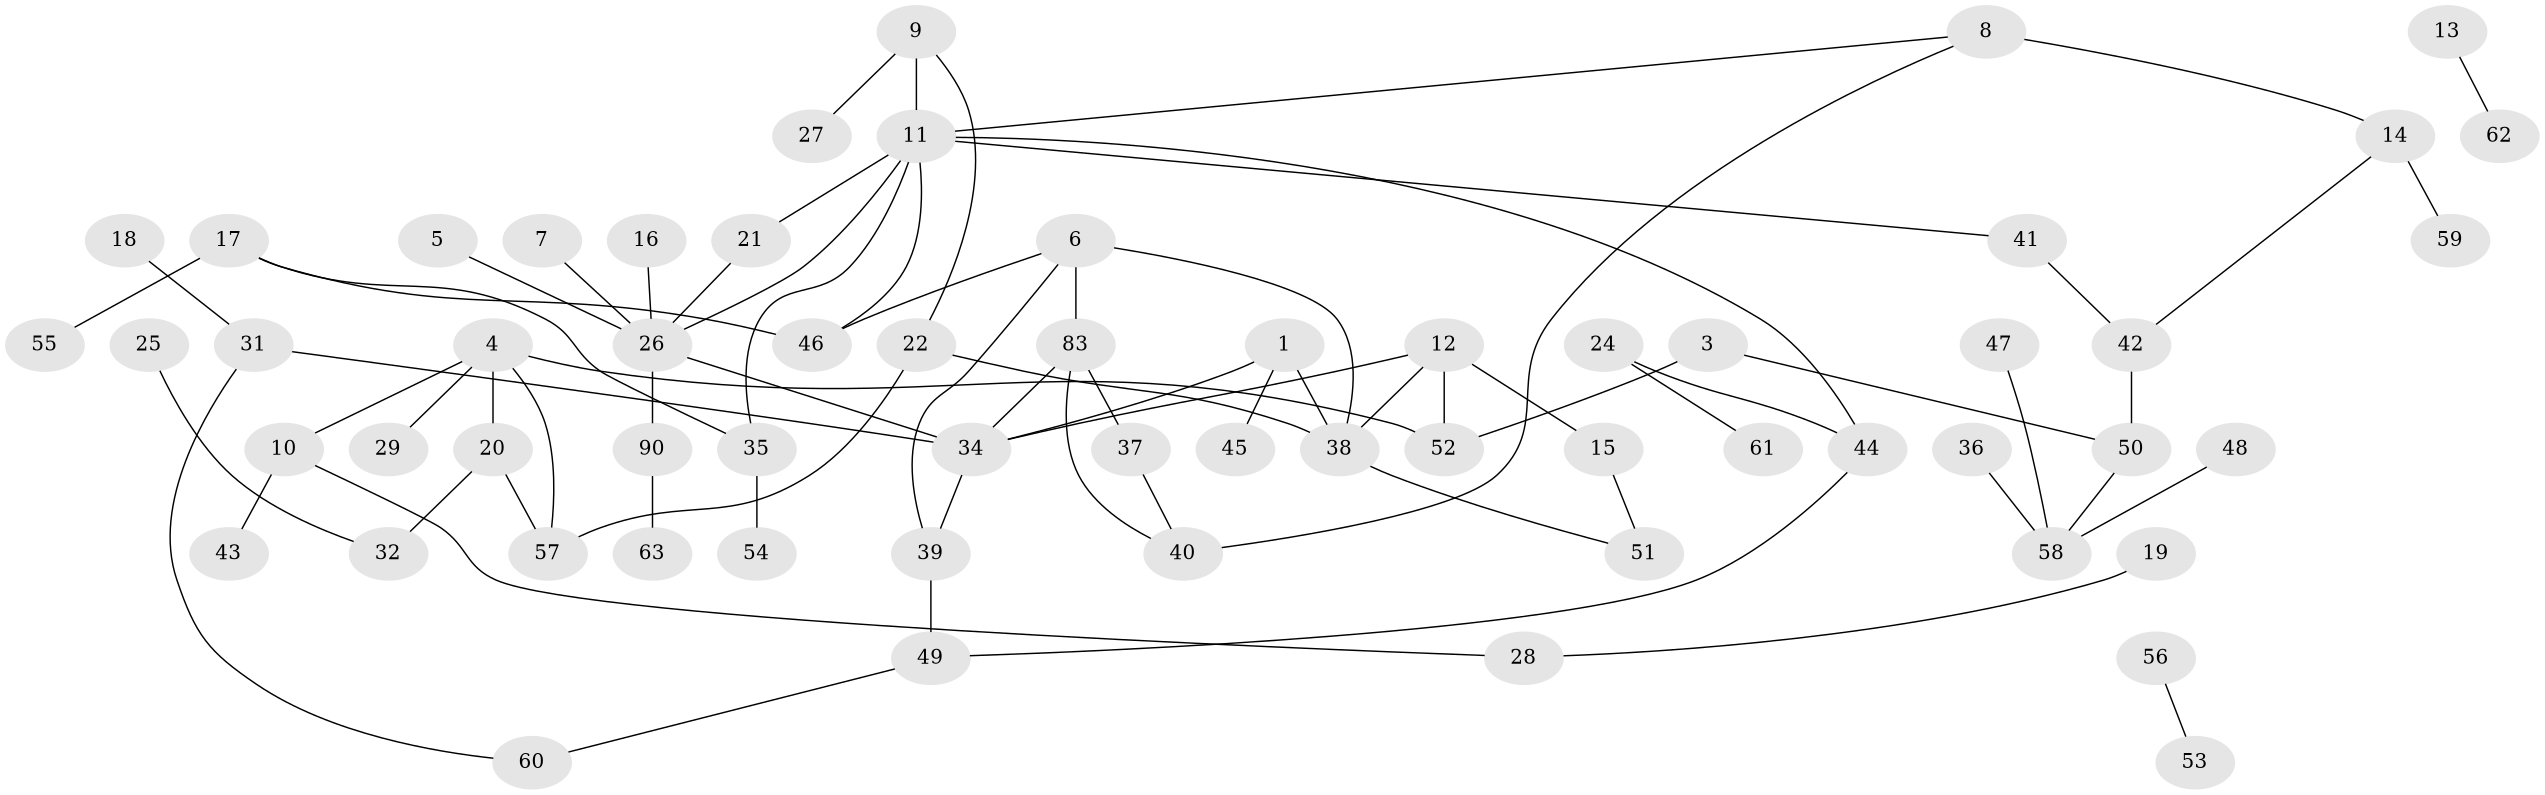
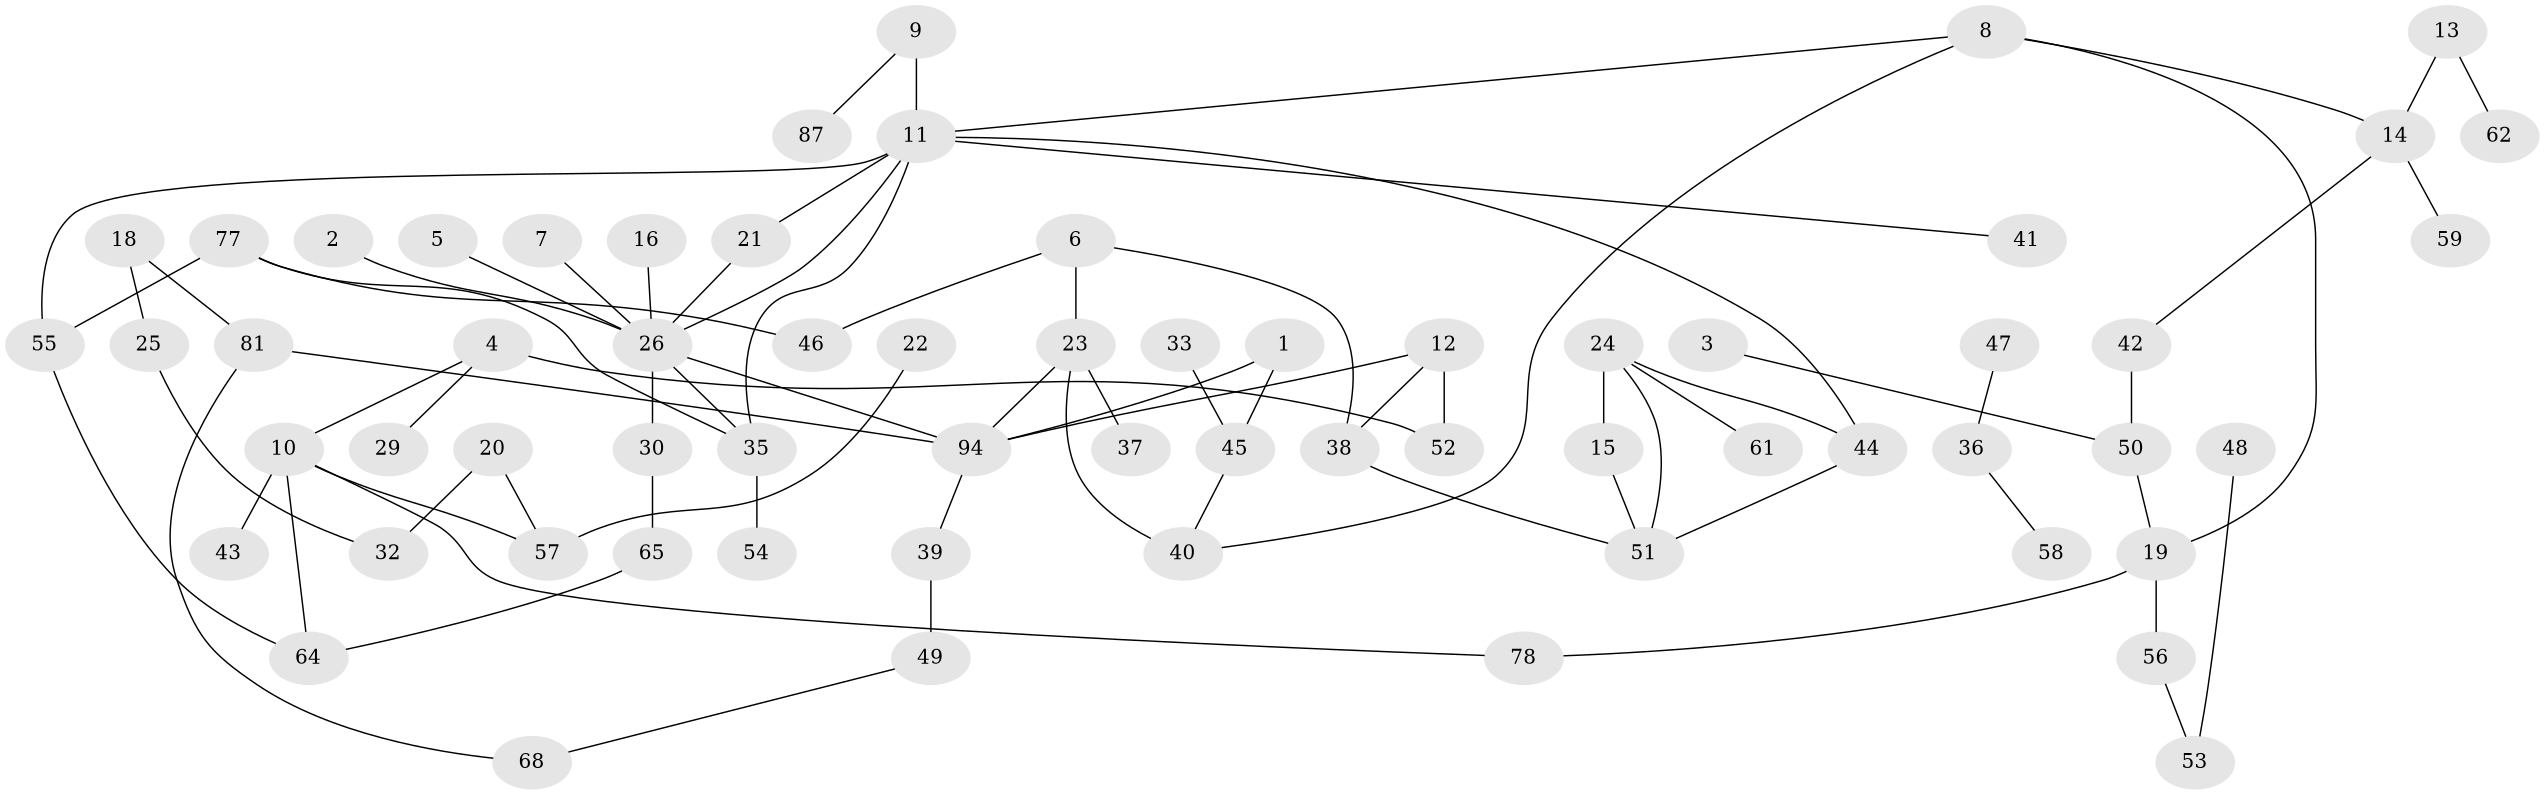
edge "13" -- "14": added
node "27": label "27" -> "87"
edge "9" -- "22": removed
edge "8" -- "19": added
node "17": label "17" -> "77"
node "2": added
edge "11" -- "46": now "11" -- "55"
edge "18" -- "25": added
edge "41" -- "42": removed
node "31": label "31" -> "81"
node "83": label "83" -> "23"
node "33": added
edge "6" -- "39": removed
edge "12" -- "15": now "24" -- "15"
edge "1" -- "38": removed
edge "4" -- "20": removed
edge "26" -- "35": added
edge "3" -- "52": removed
edge "22" -- "38": removed
edge "4" -- "57": now "10" -- "57"
edge "24" -- "51": added
edge "47" -- "58": now "47" -- "36"
node "90": label "90" -> "30"
node "34": label "34" -> "94"
edge "37" -- "40": now "45" -- "40"
edge "50" -- "58": now "50" -- "19"
edge "48" -- "58": now "48" -- "53"
node "63": label "63" -> "65"
edge "19" -- "56": added
edge "44" -- "49": now "44" -- "51"
node "64": added
node "28": label "28" -> "78"
node "60": label "60" -> "68"
